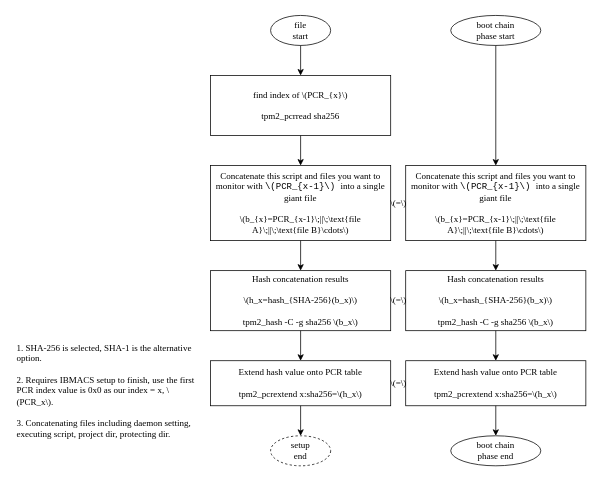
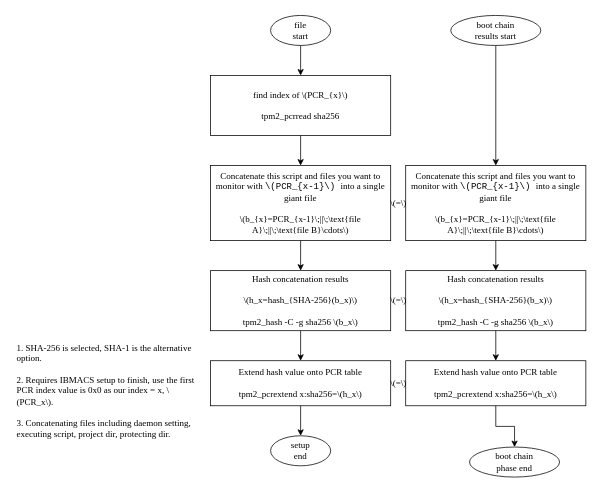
node "boot chain phase start": label "boot chain phase start" -> "boot chain results start"
node "setup end": style dashed -> solid
node "boot chain phase end": moved (495, 450) -> (514, 462)
